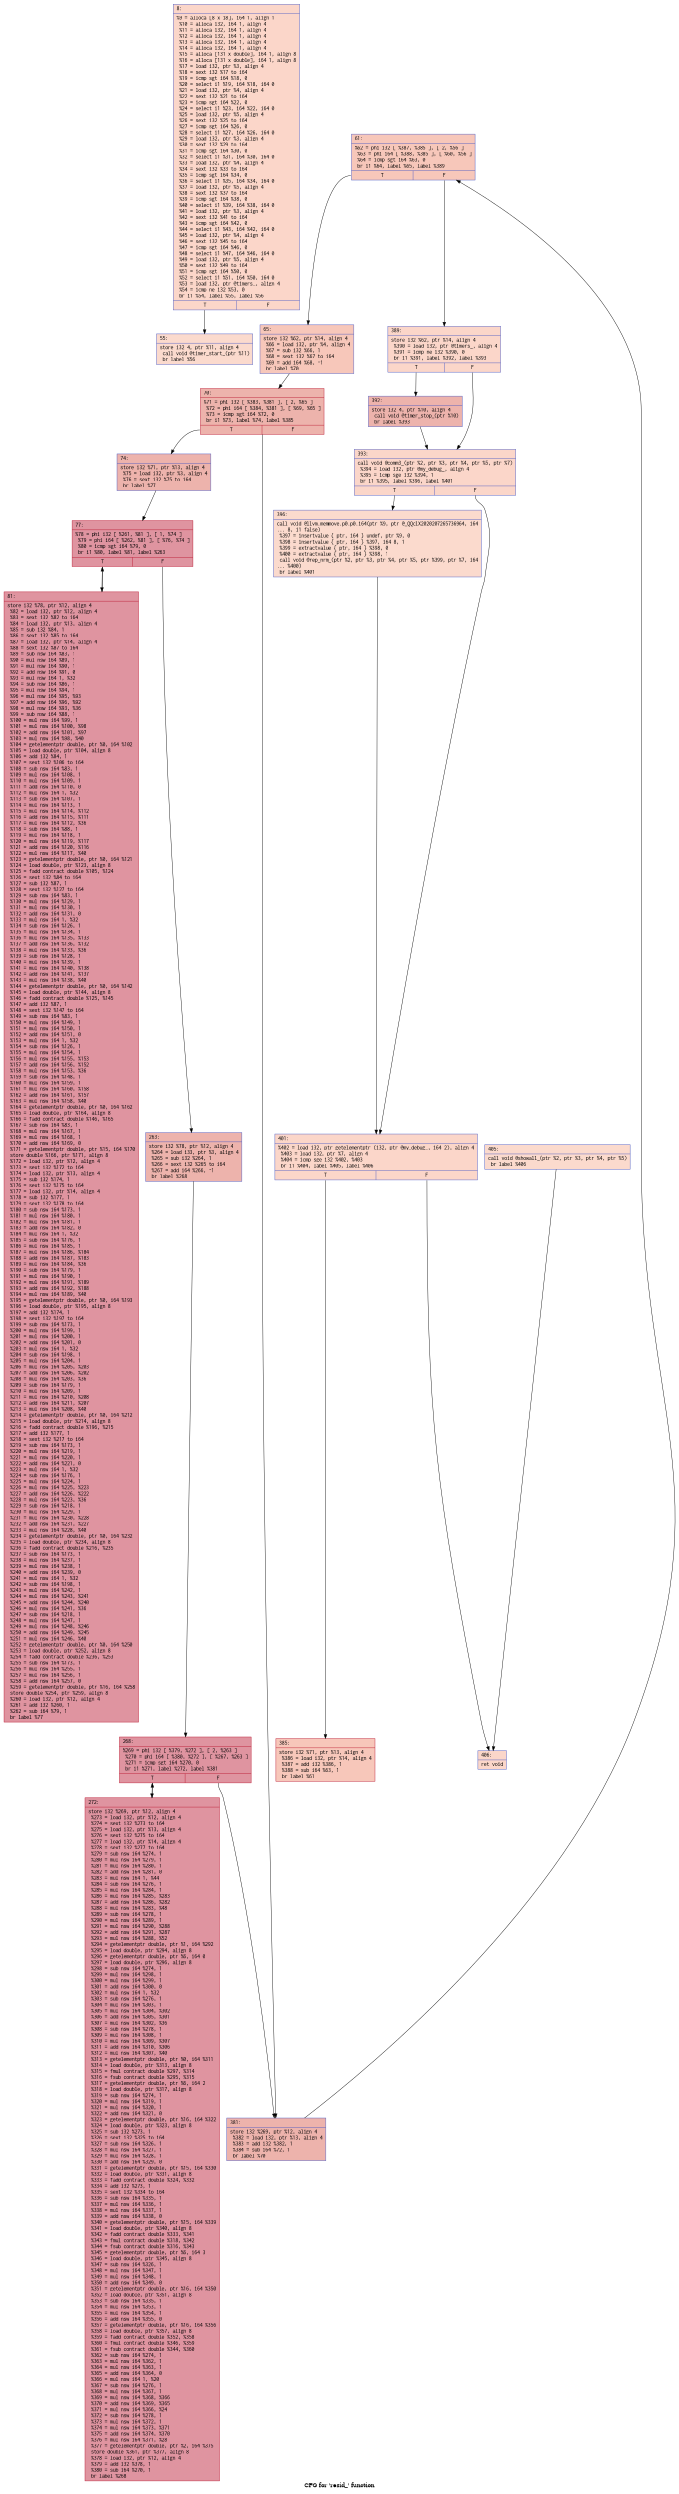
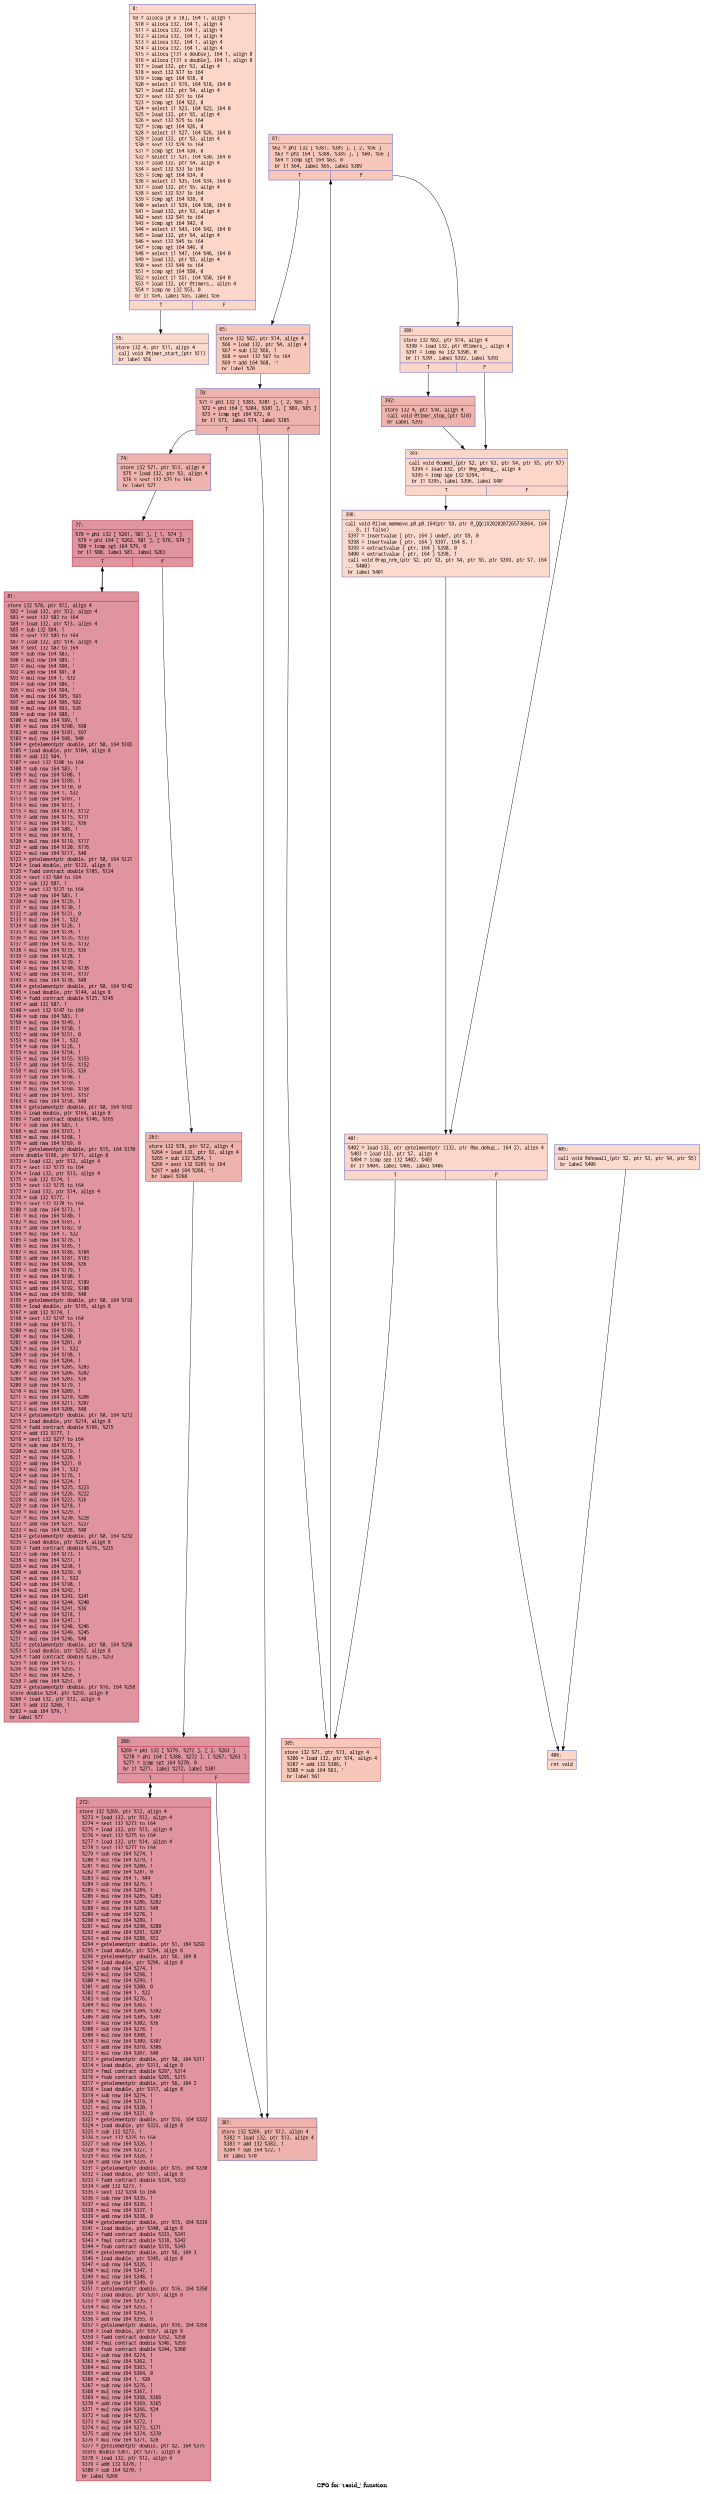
node "70:": color #b70d28ff -> #3d50c3ff
edge "70:" -> "385:": added
edge "381:" -> "61:": now "385:" -> "61:"
